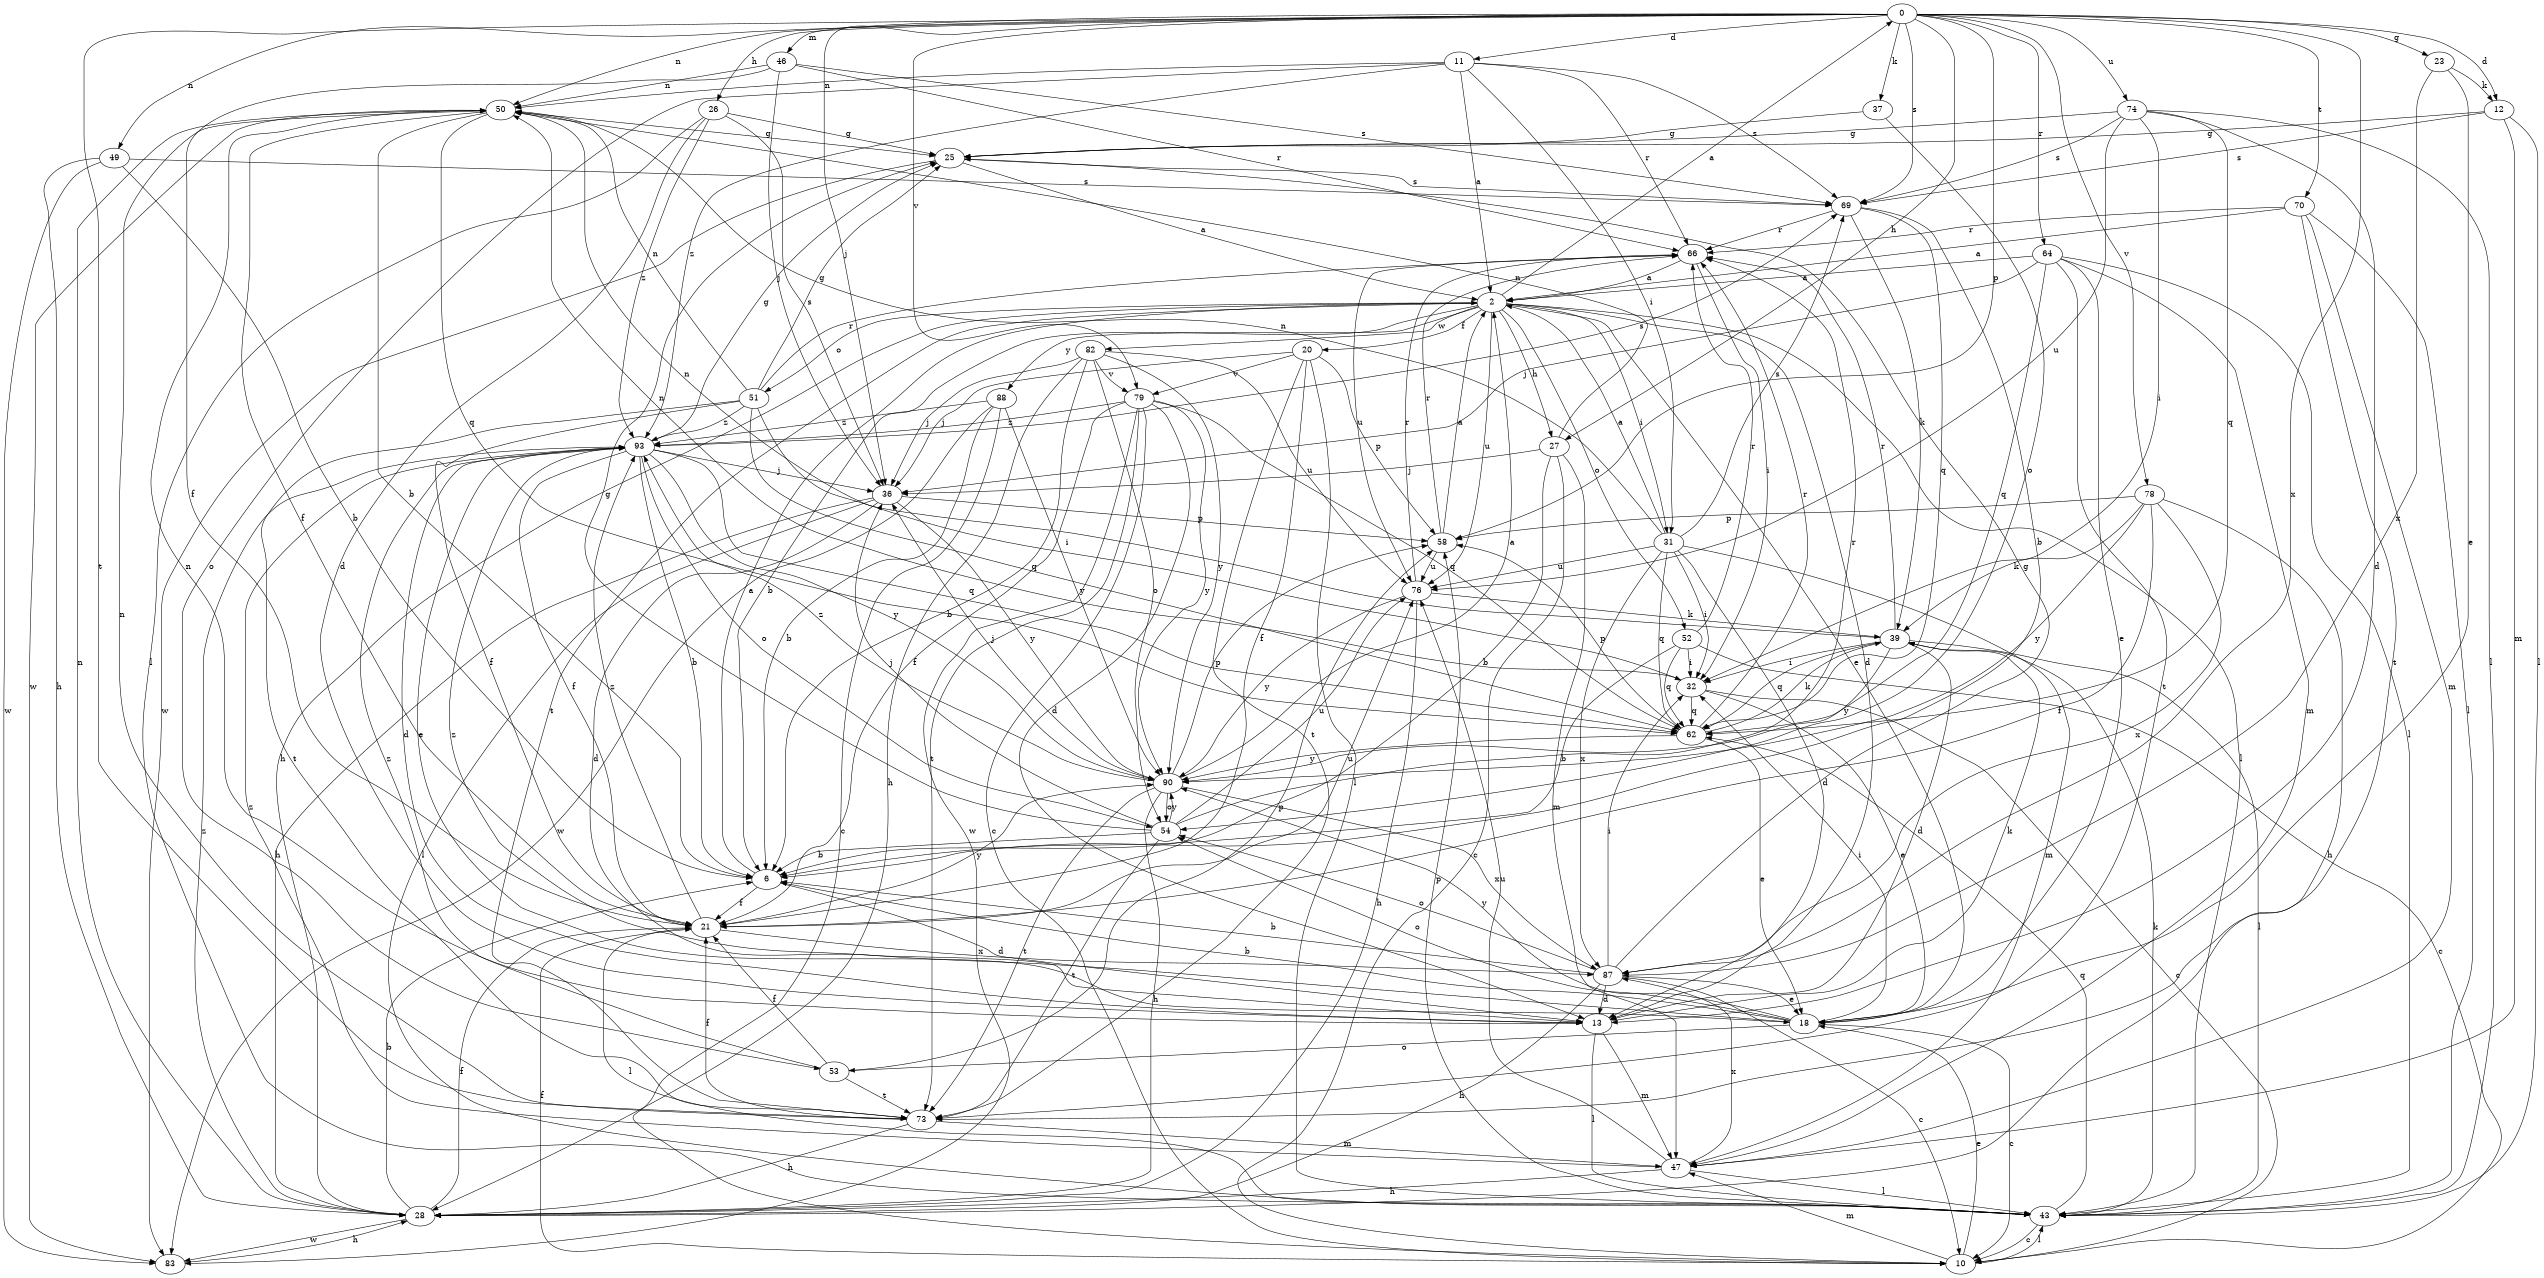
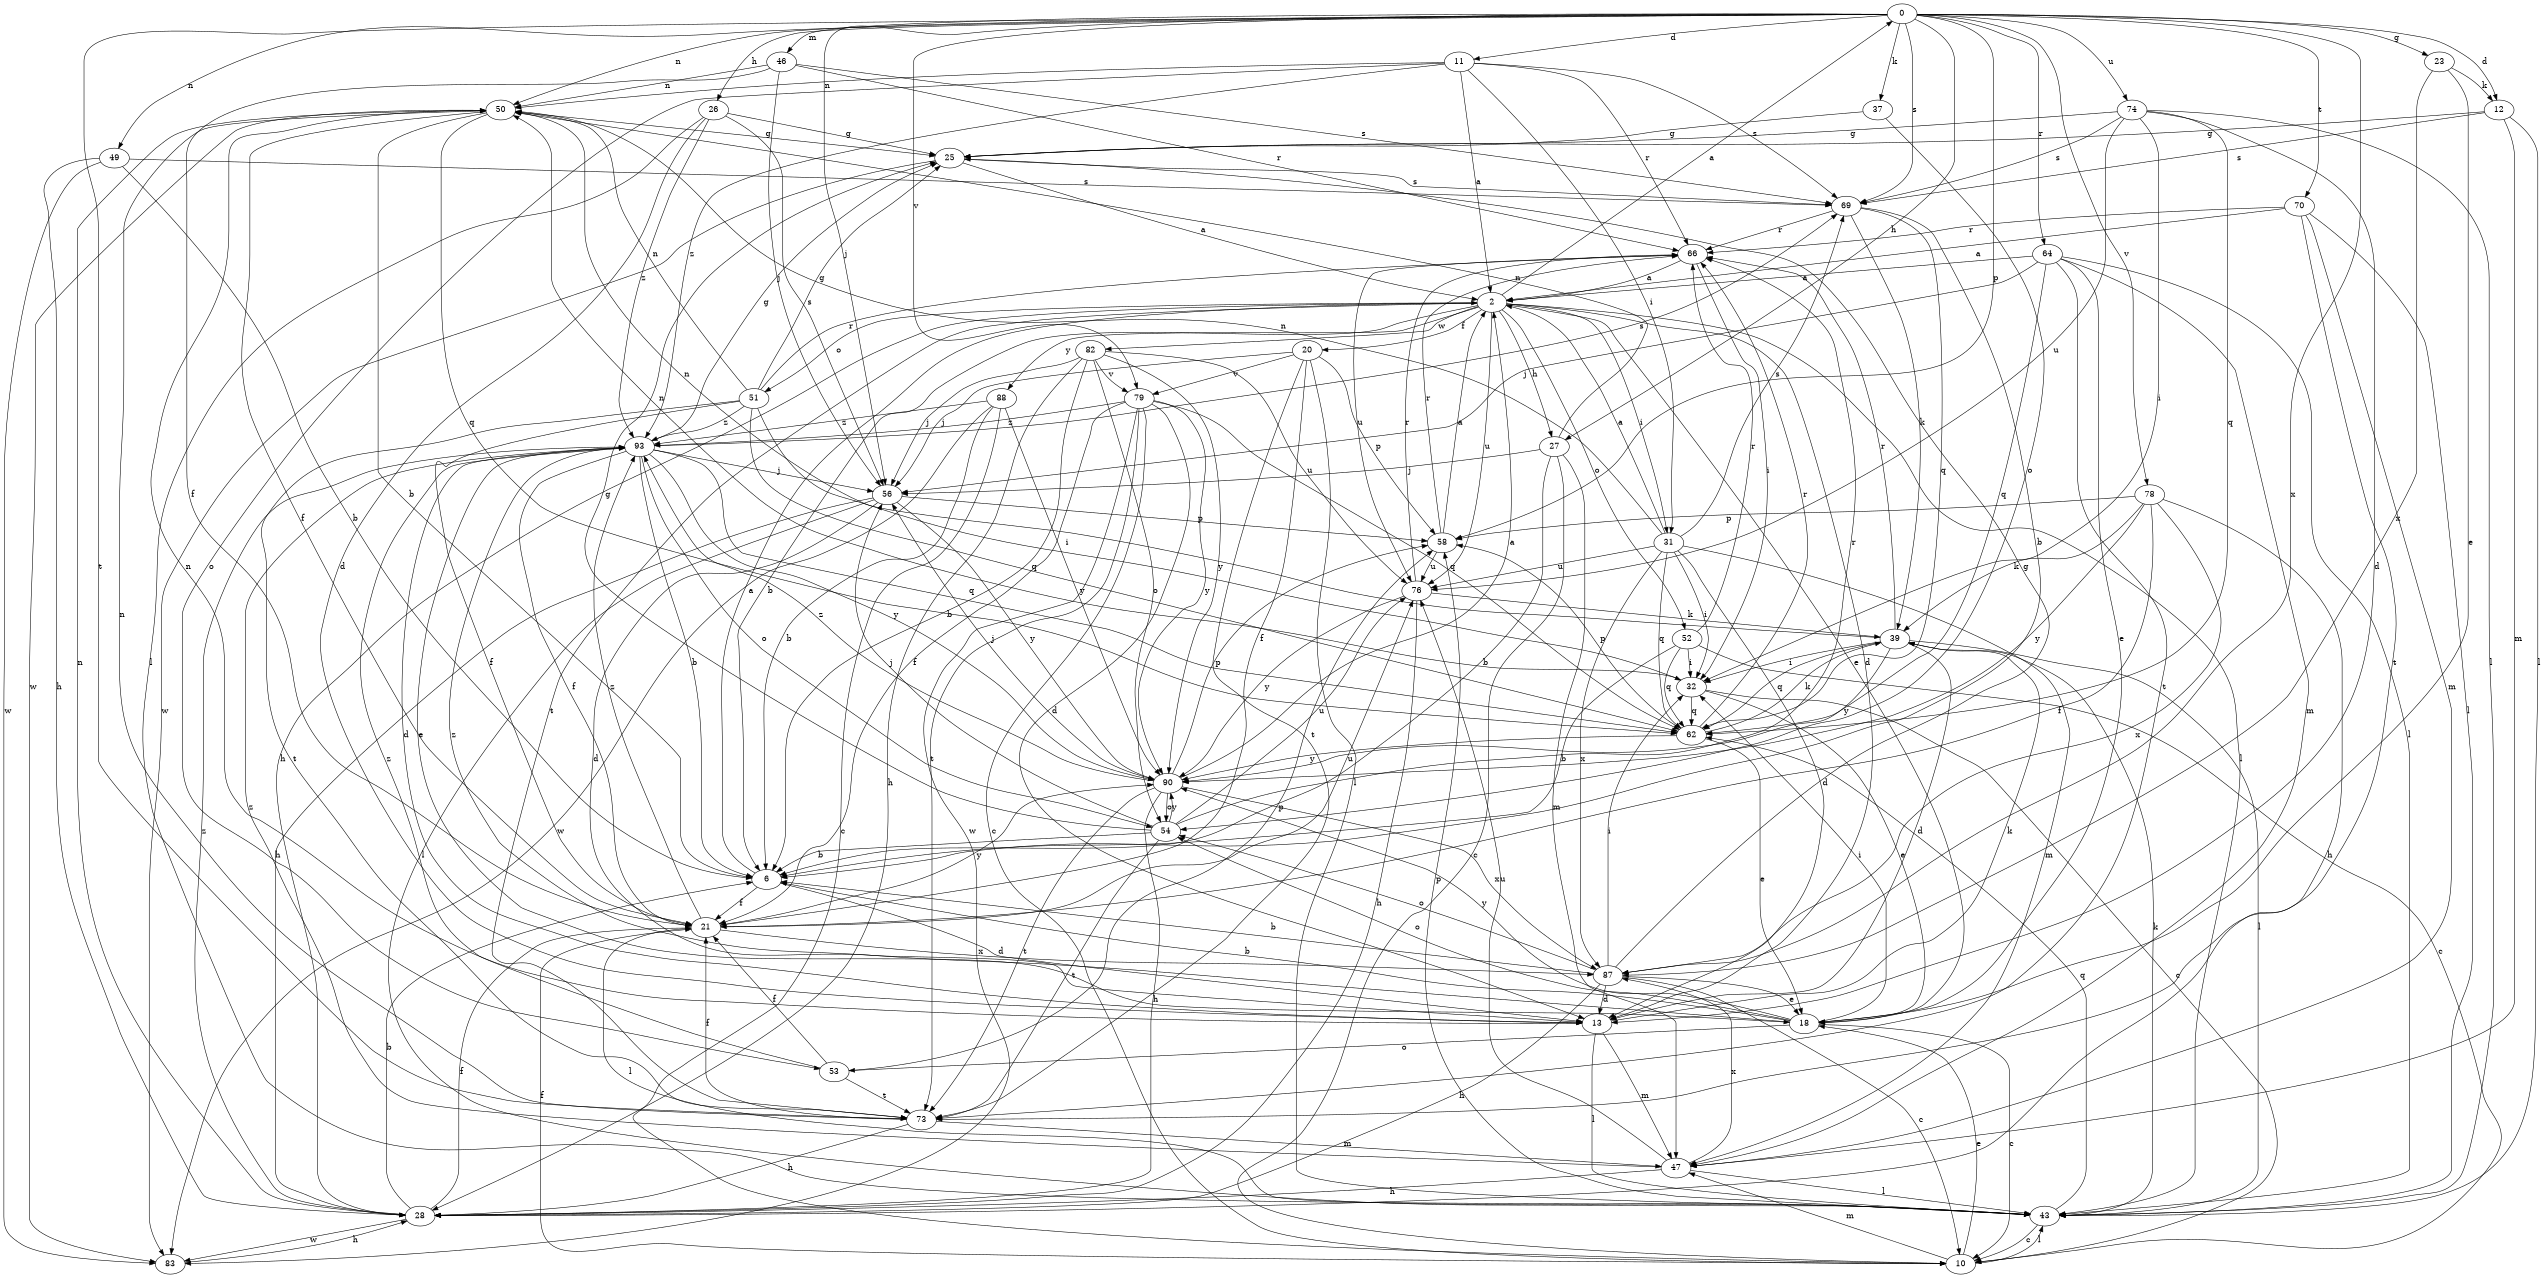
node "36": label "36" -> "56"
